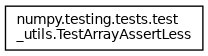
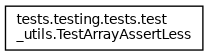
node "numpy.testing.tests.test _utils.TestArrayAssertLess": label "numpy.testing.tests.test _utils.TestArrayAssertLess" -> "tests.testing.tests.test _utils.TestArrayAssertLess"
